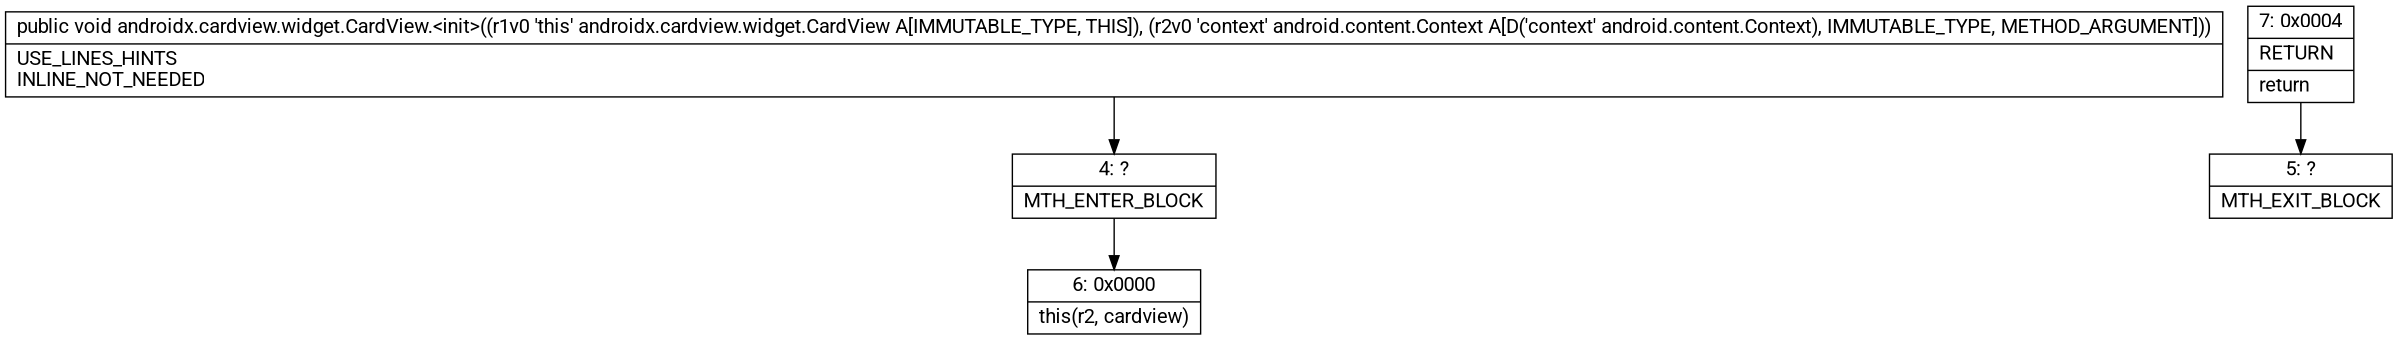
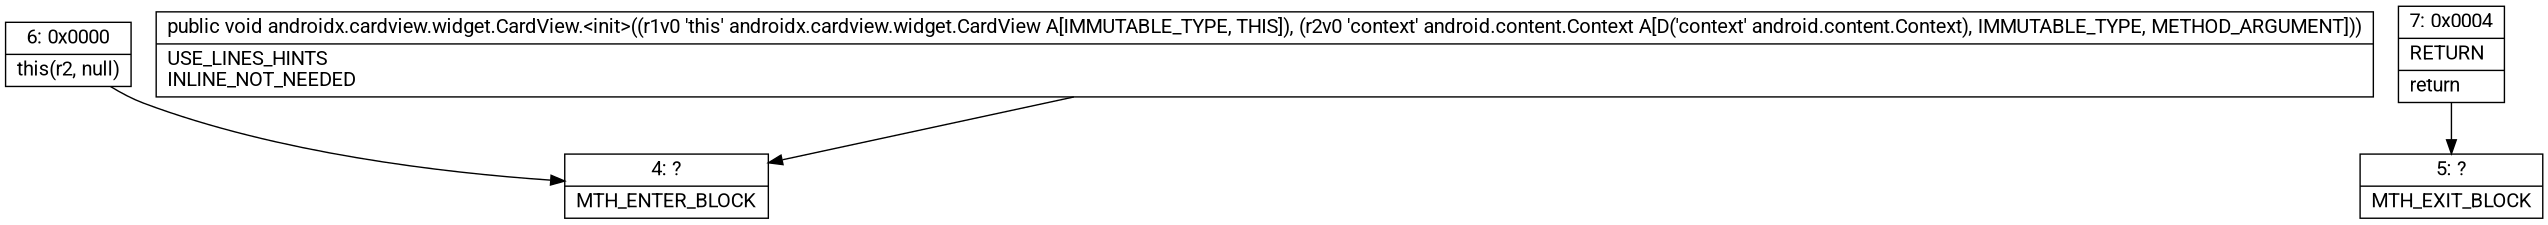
edge "4: ?" -> "6: 0x0000": reversed
node "6: 0x0000": text "this(r2, cardview)" -> "this(r2, null)"
